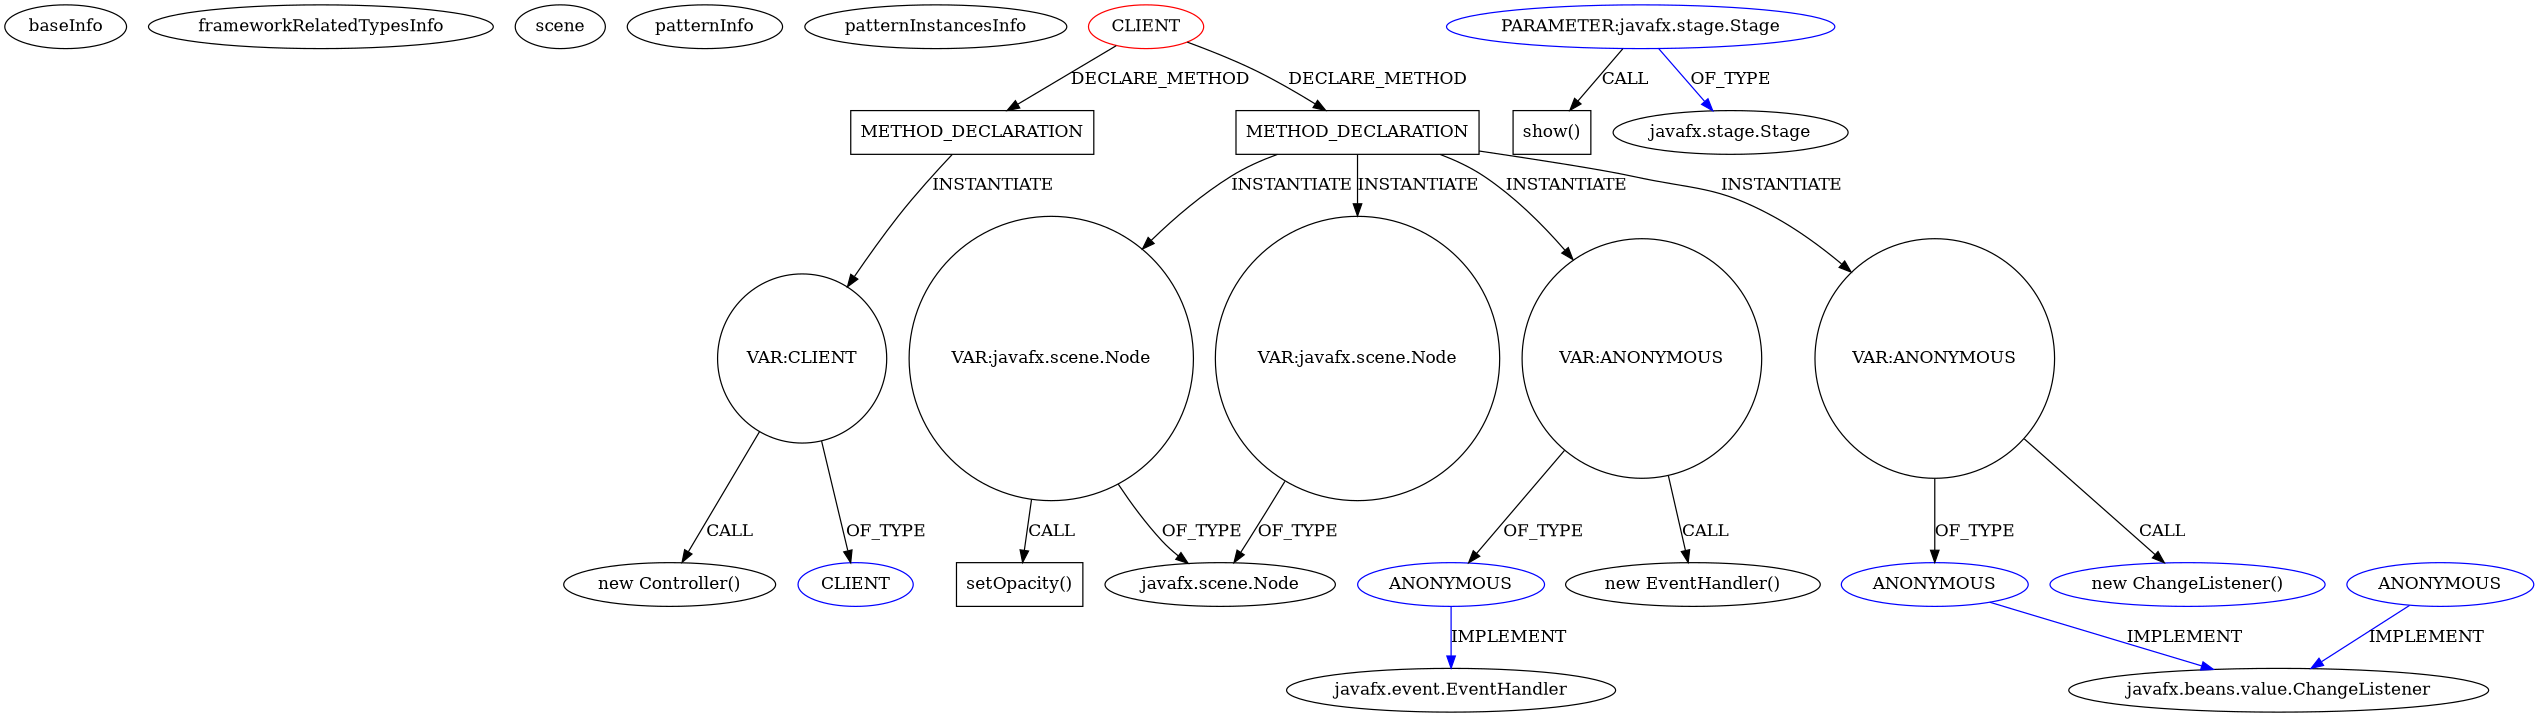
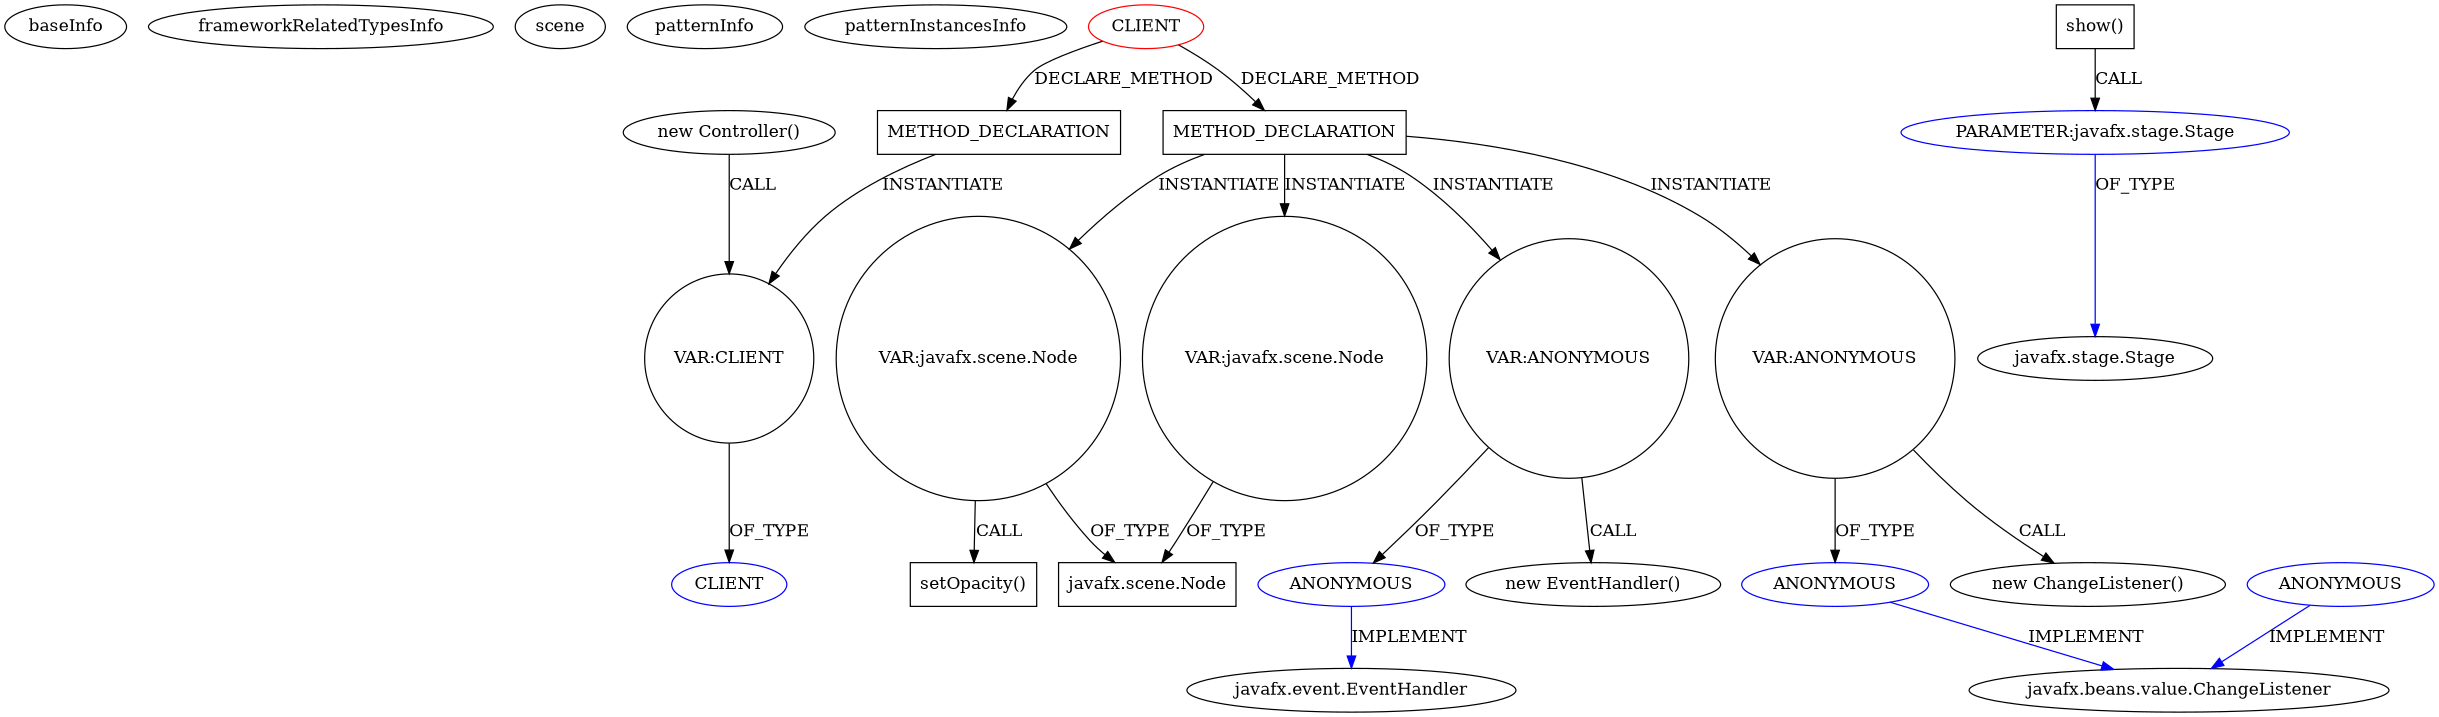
edge "PARAMETER:javafx.stage.Stage" -> "show()": reversed
edge "VAR:CLIENT" -> "new Controller()": reversed
node "javafx.scene.Node": shape ellipse -> box
node "new ChangeListener()": color blue -> black
